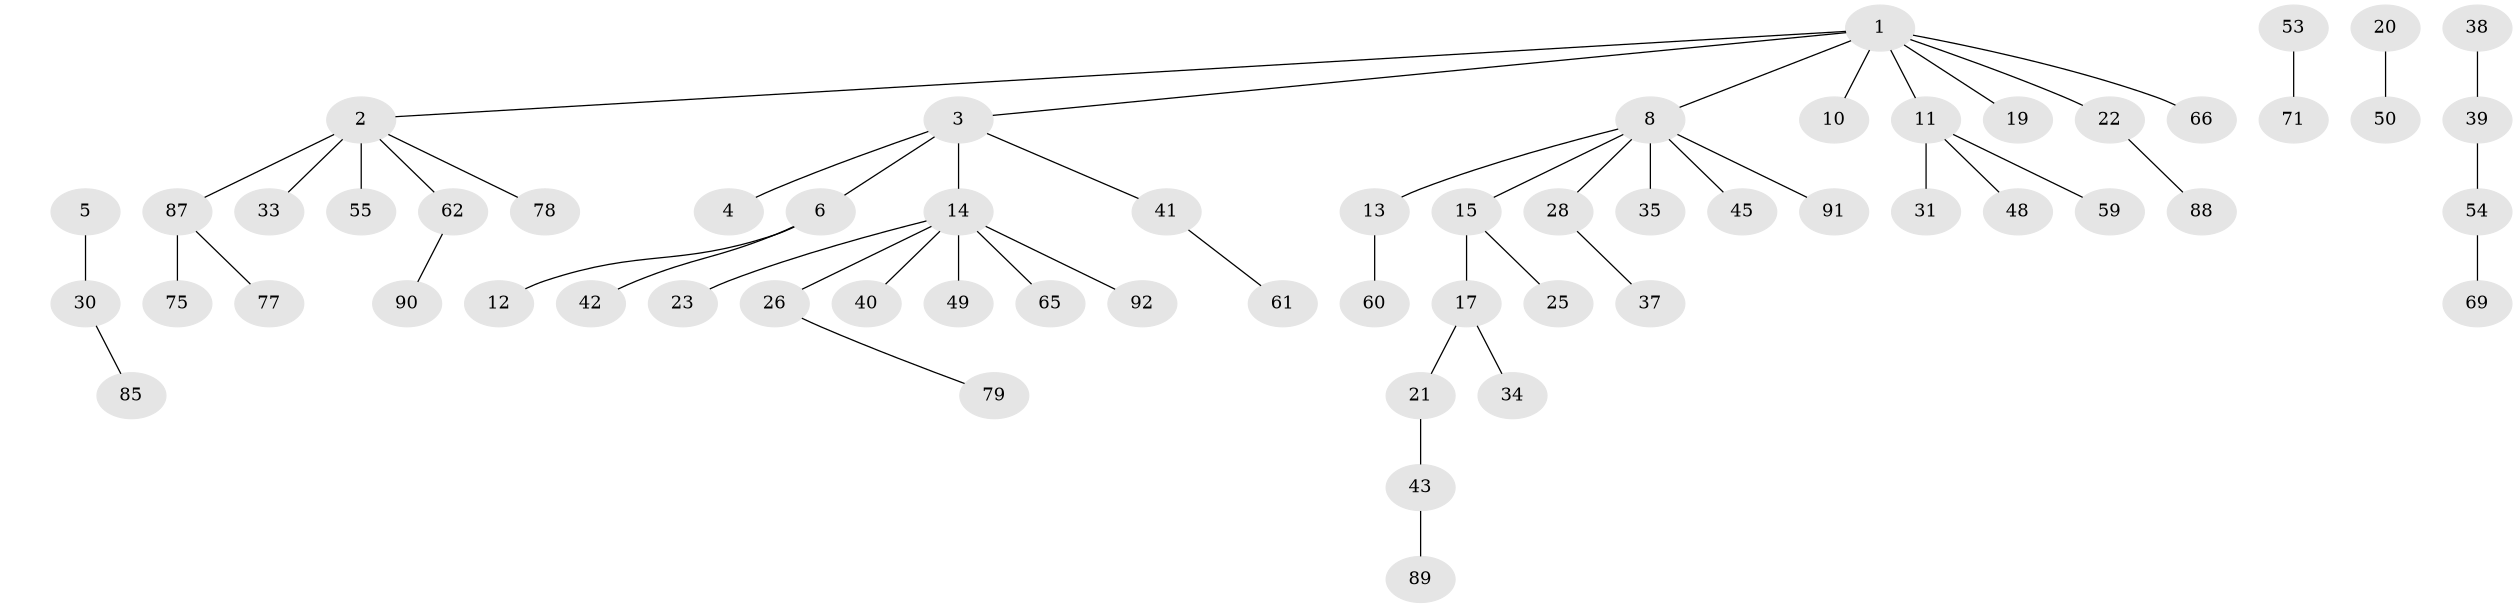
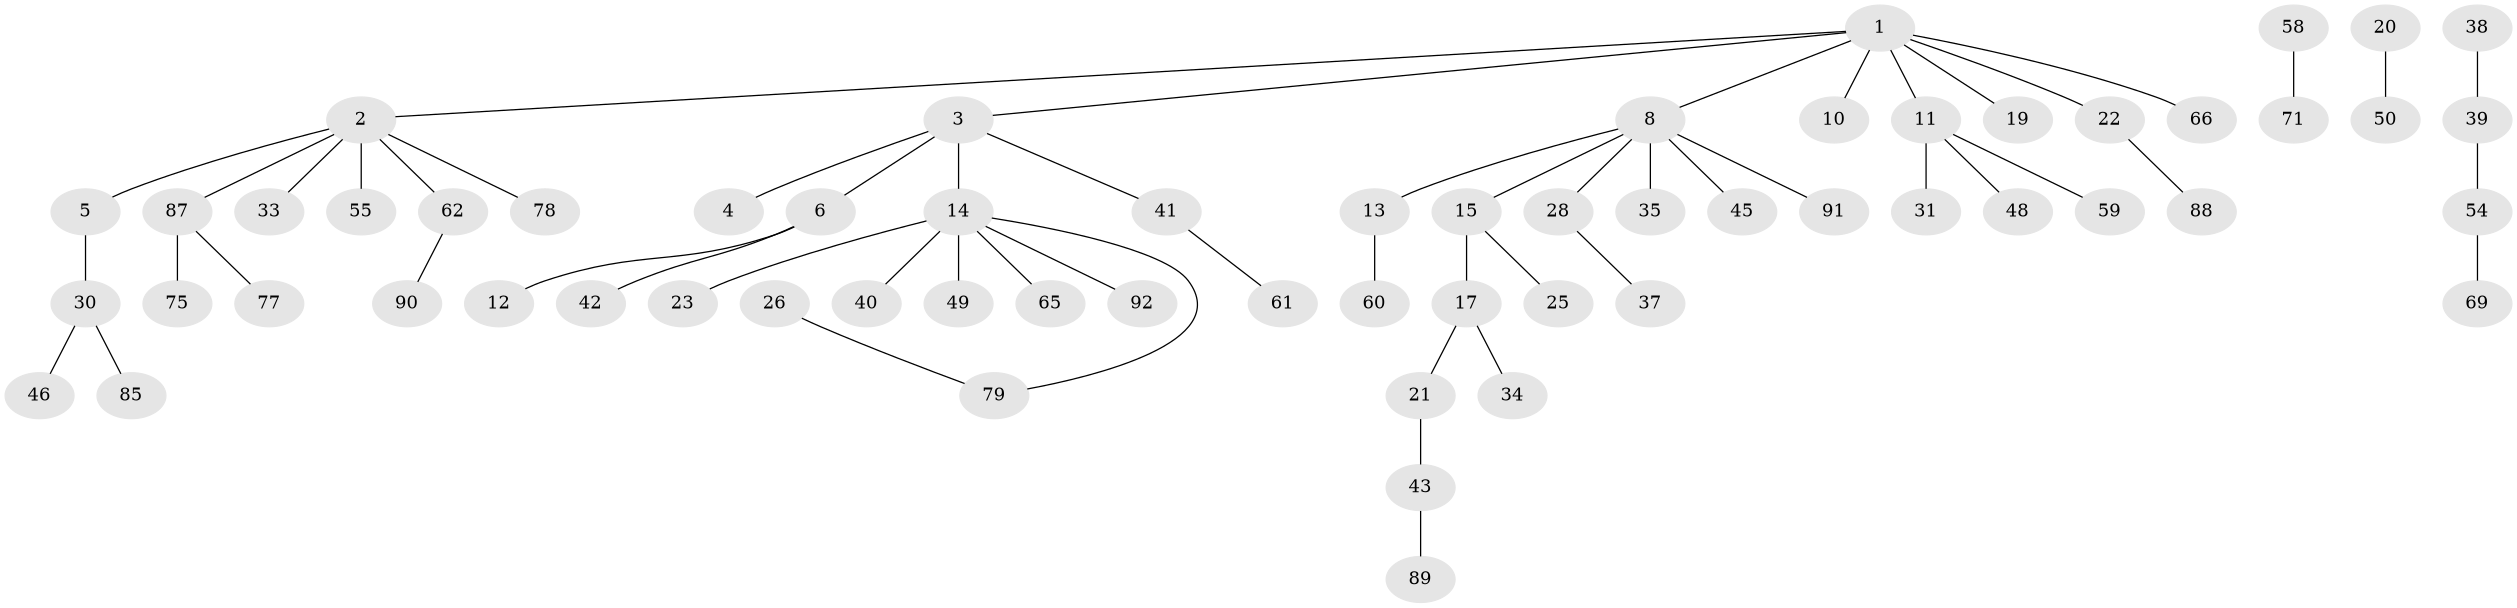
node "53": label "53" -> "58"
edge "2" -- "5": added
edge "14" -- "26": now "14" -- "79"
node "46": added
